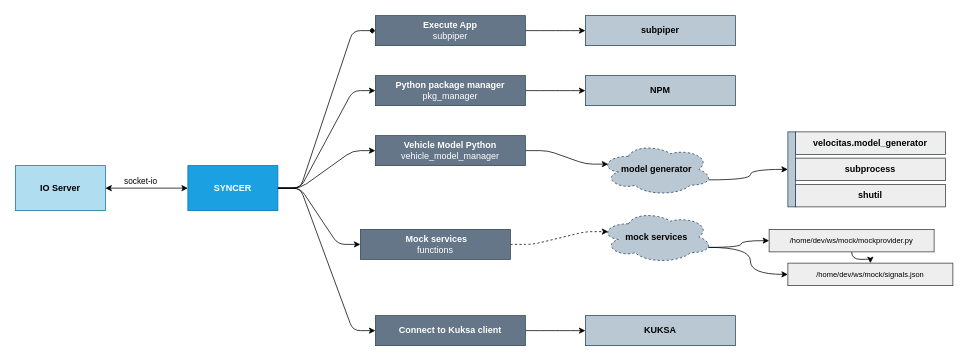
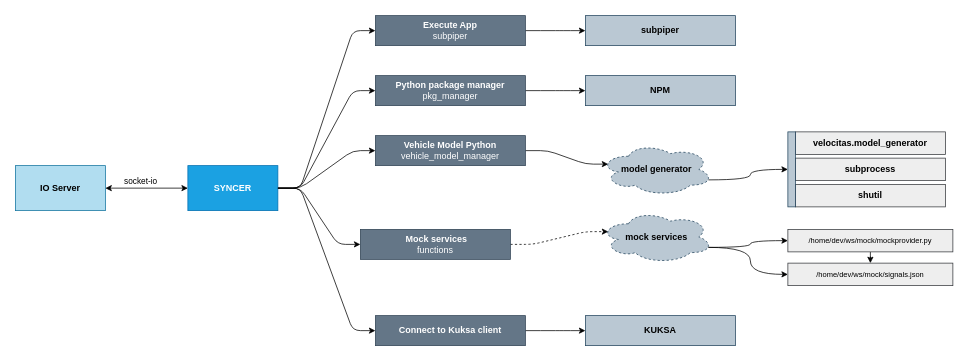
edge "SYNCER" -> "Execute App subpiper": arrowhead diamond -> classic
node "/home/dev/ws/mock/mockprovider.py": moved (852, 240) -> (870, 240)
